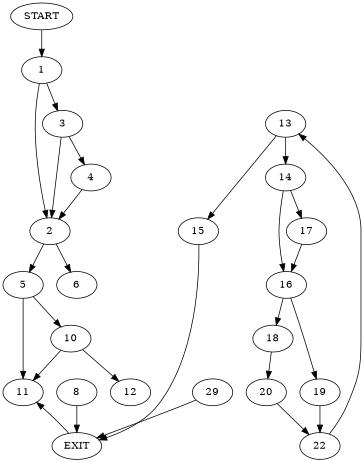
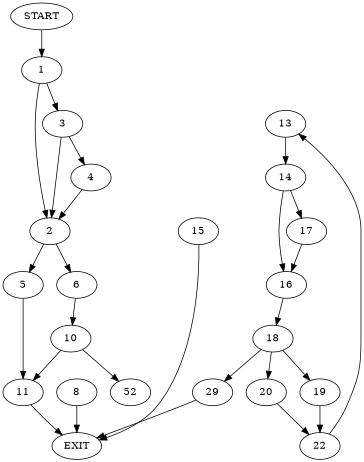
edge "13" -> "15": removed
edge "5" -> "10": now "6" -> "10"
edge "16" -> "19": now "18" -> "19"
edge "18" -> "29": added
node "12": label "12" -> "52"
edge "EXIT" -> "11": reversed
